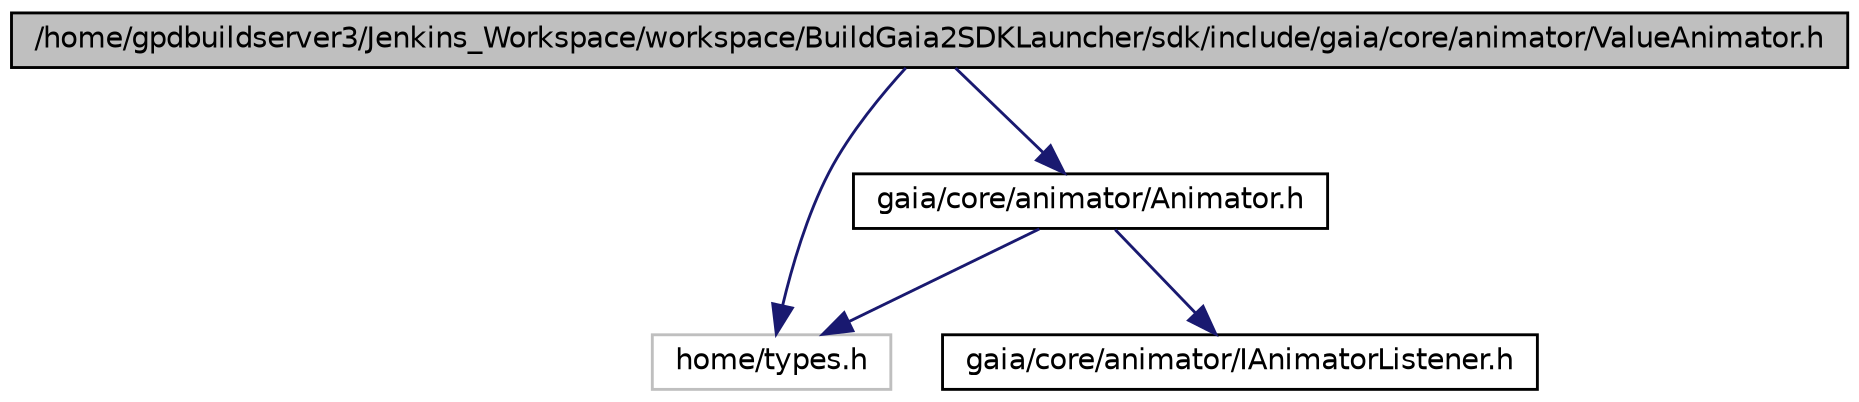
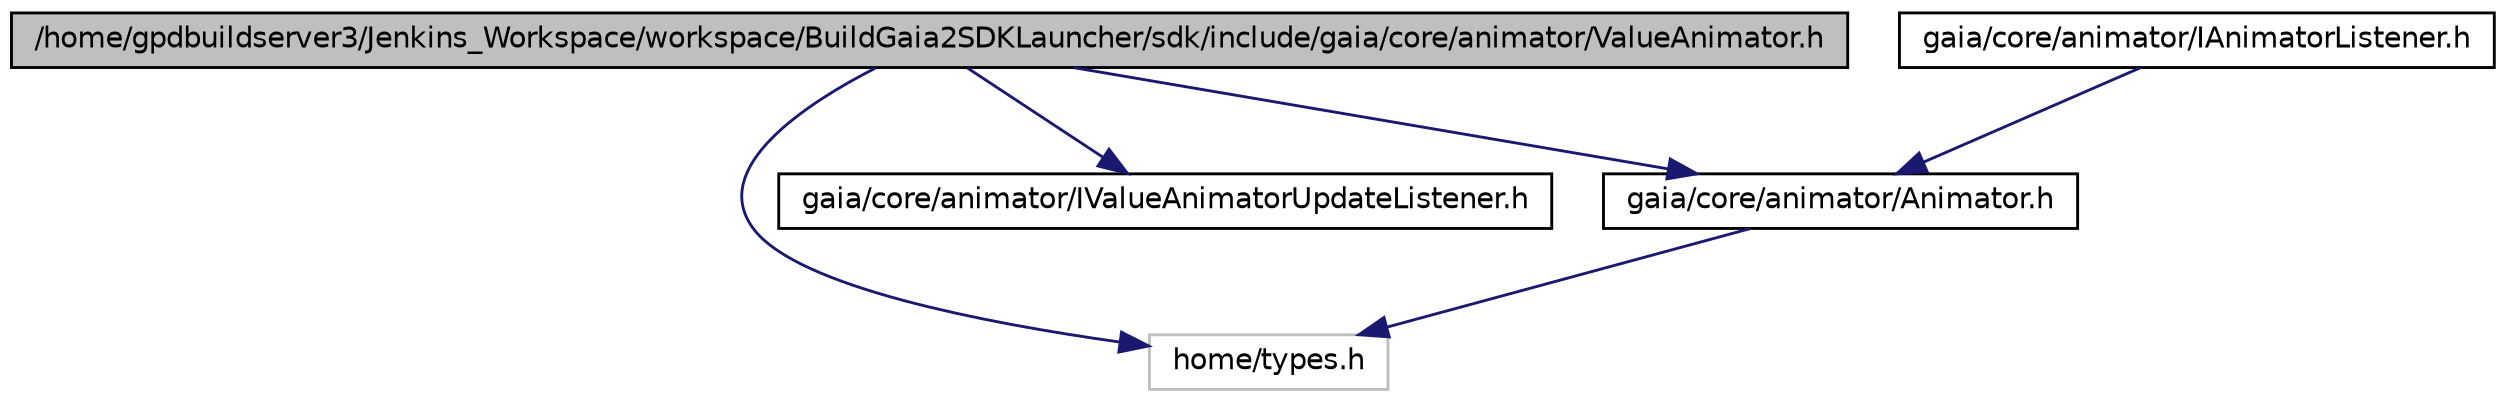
node "gaia/core/animator/IValueAnimatorUpdateListener.h": added
edge "gaia/core/animator/Animator.h" -> "gaia/core/animator/IAnimatorListener.h": reversed
